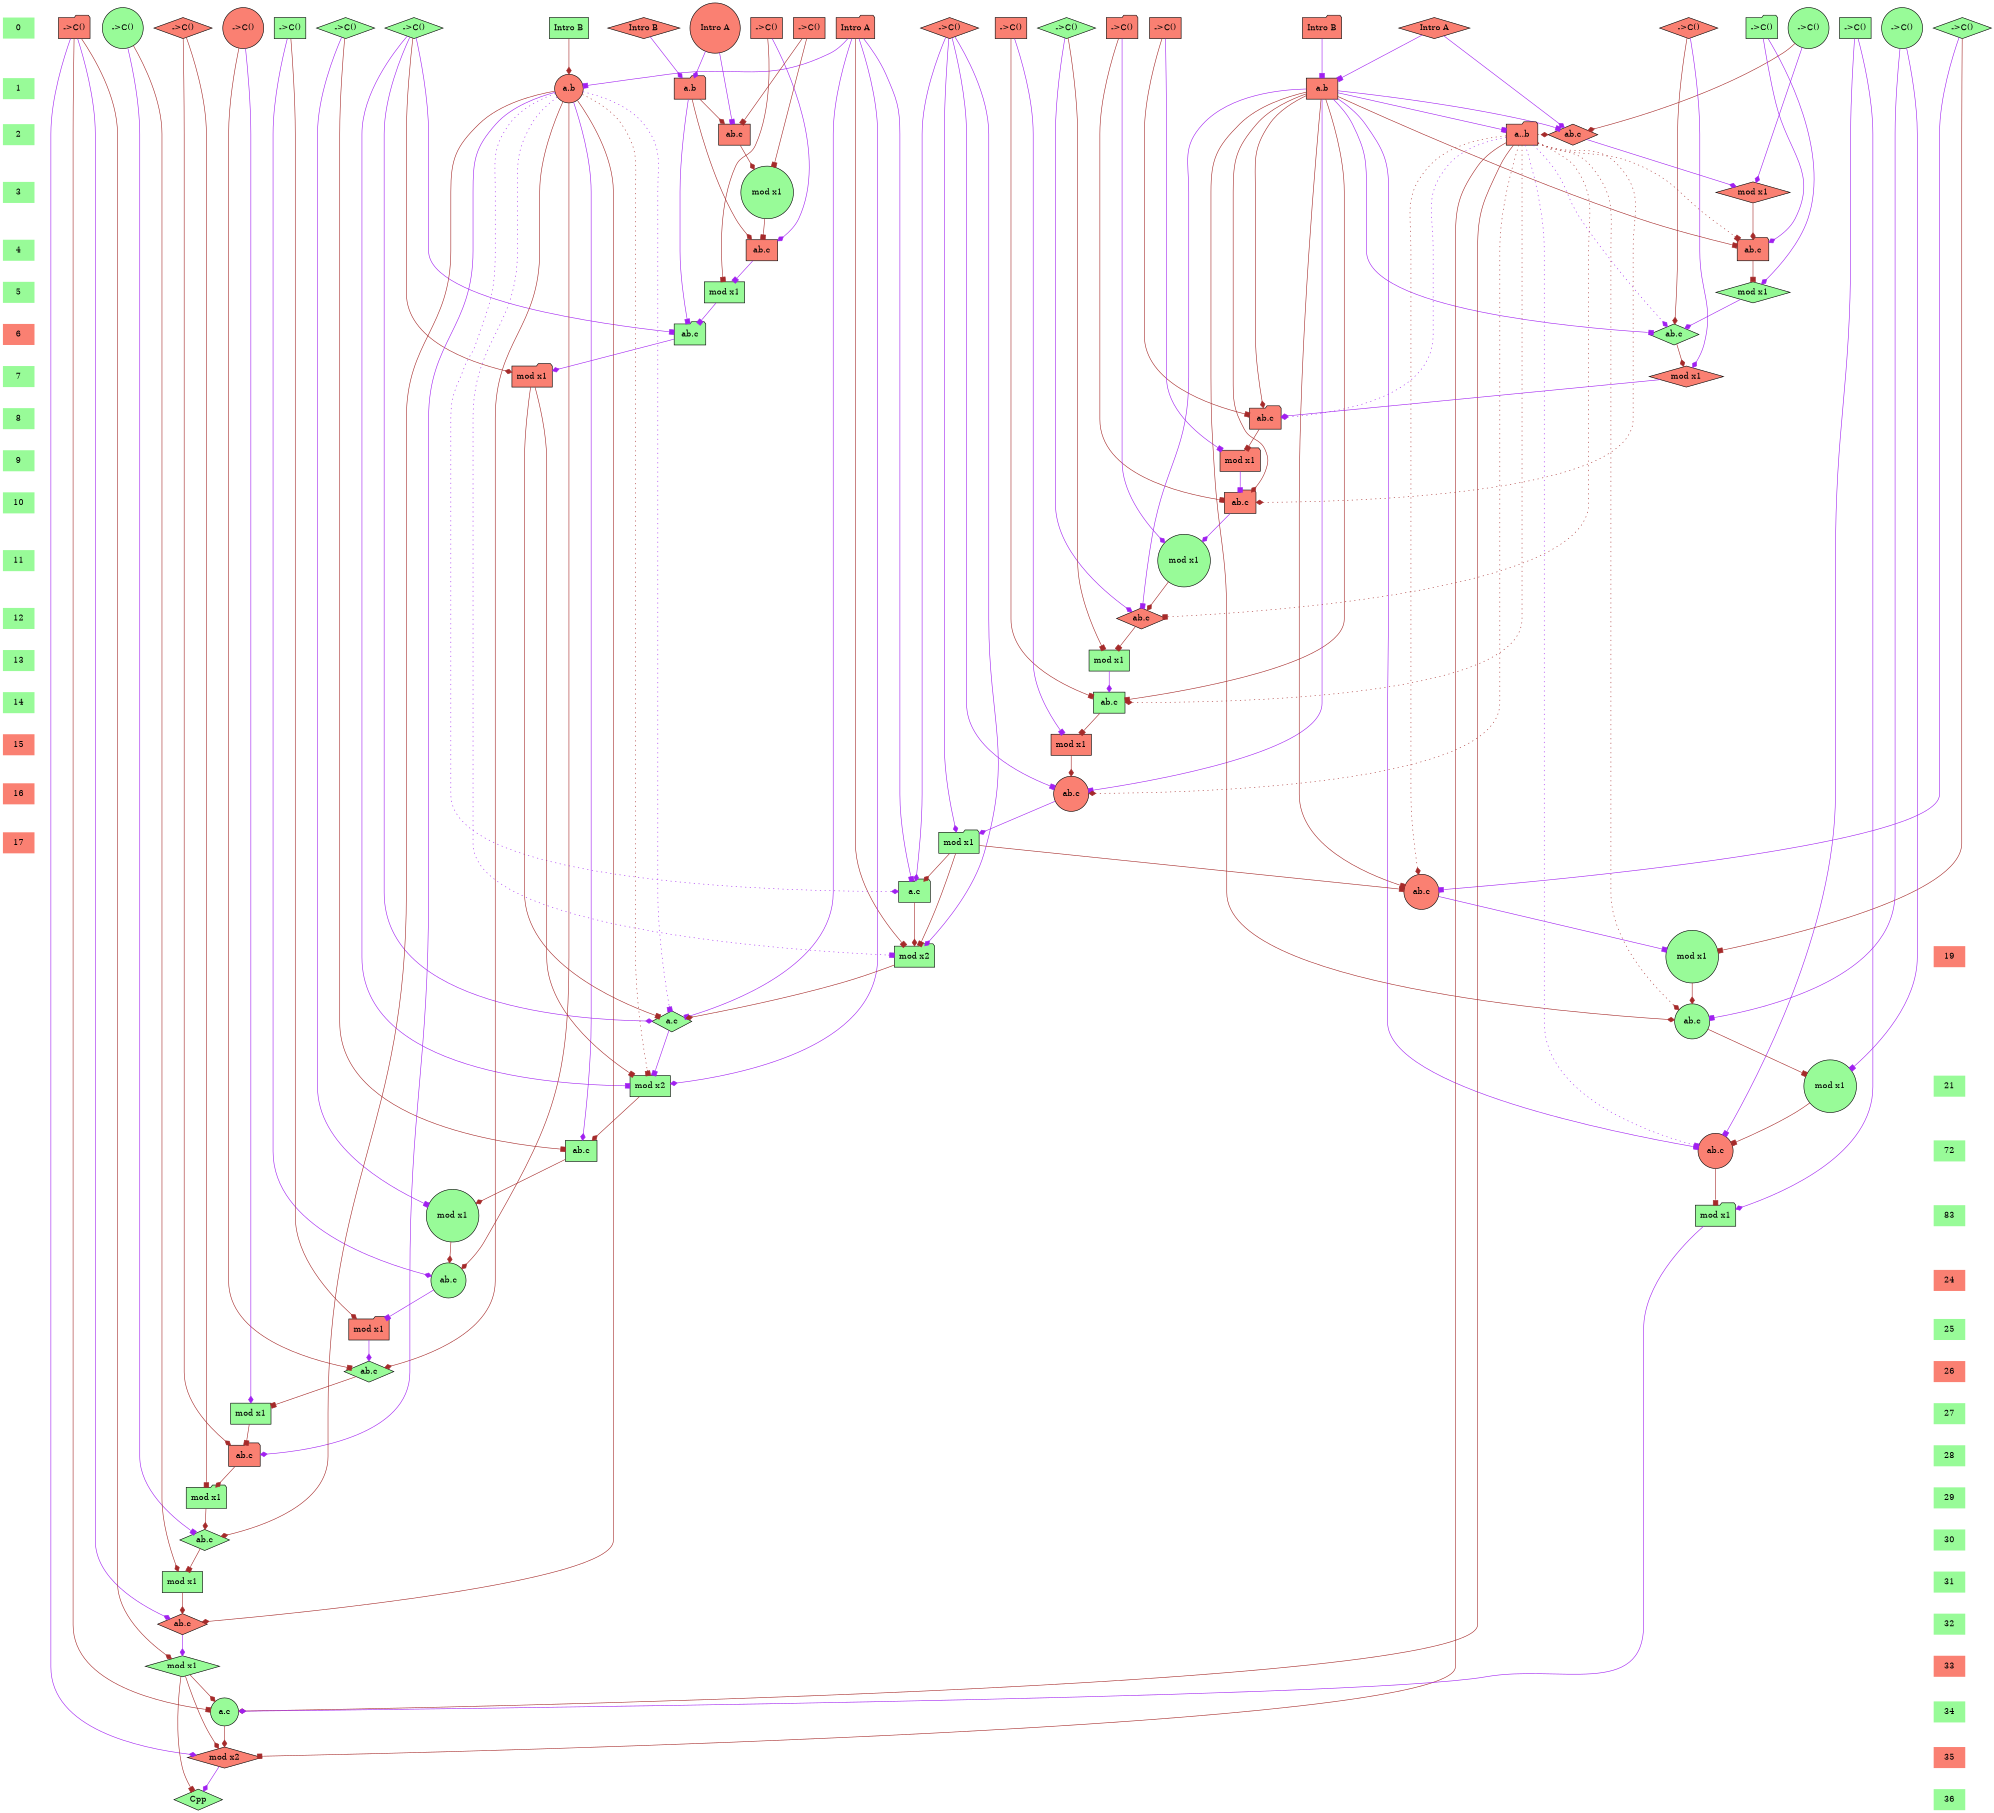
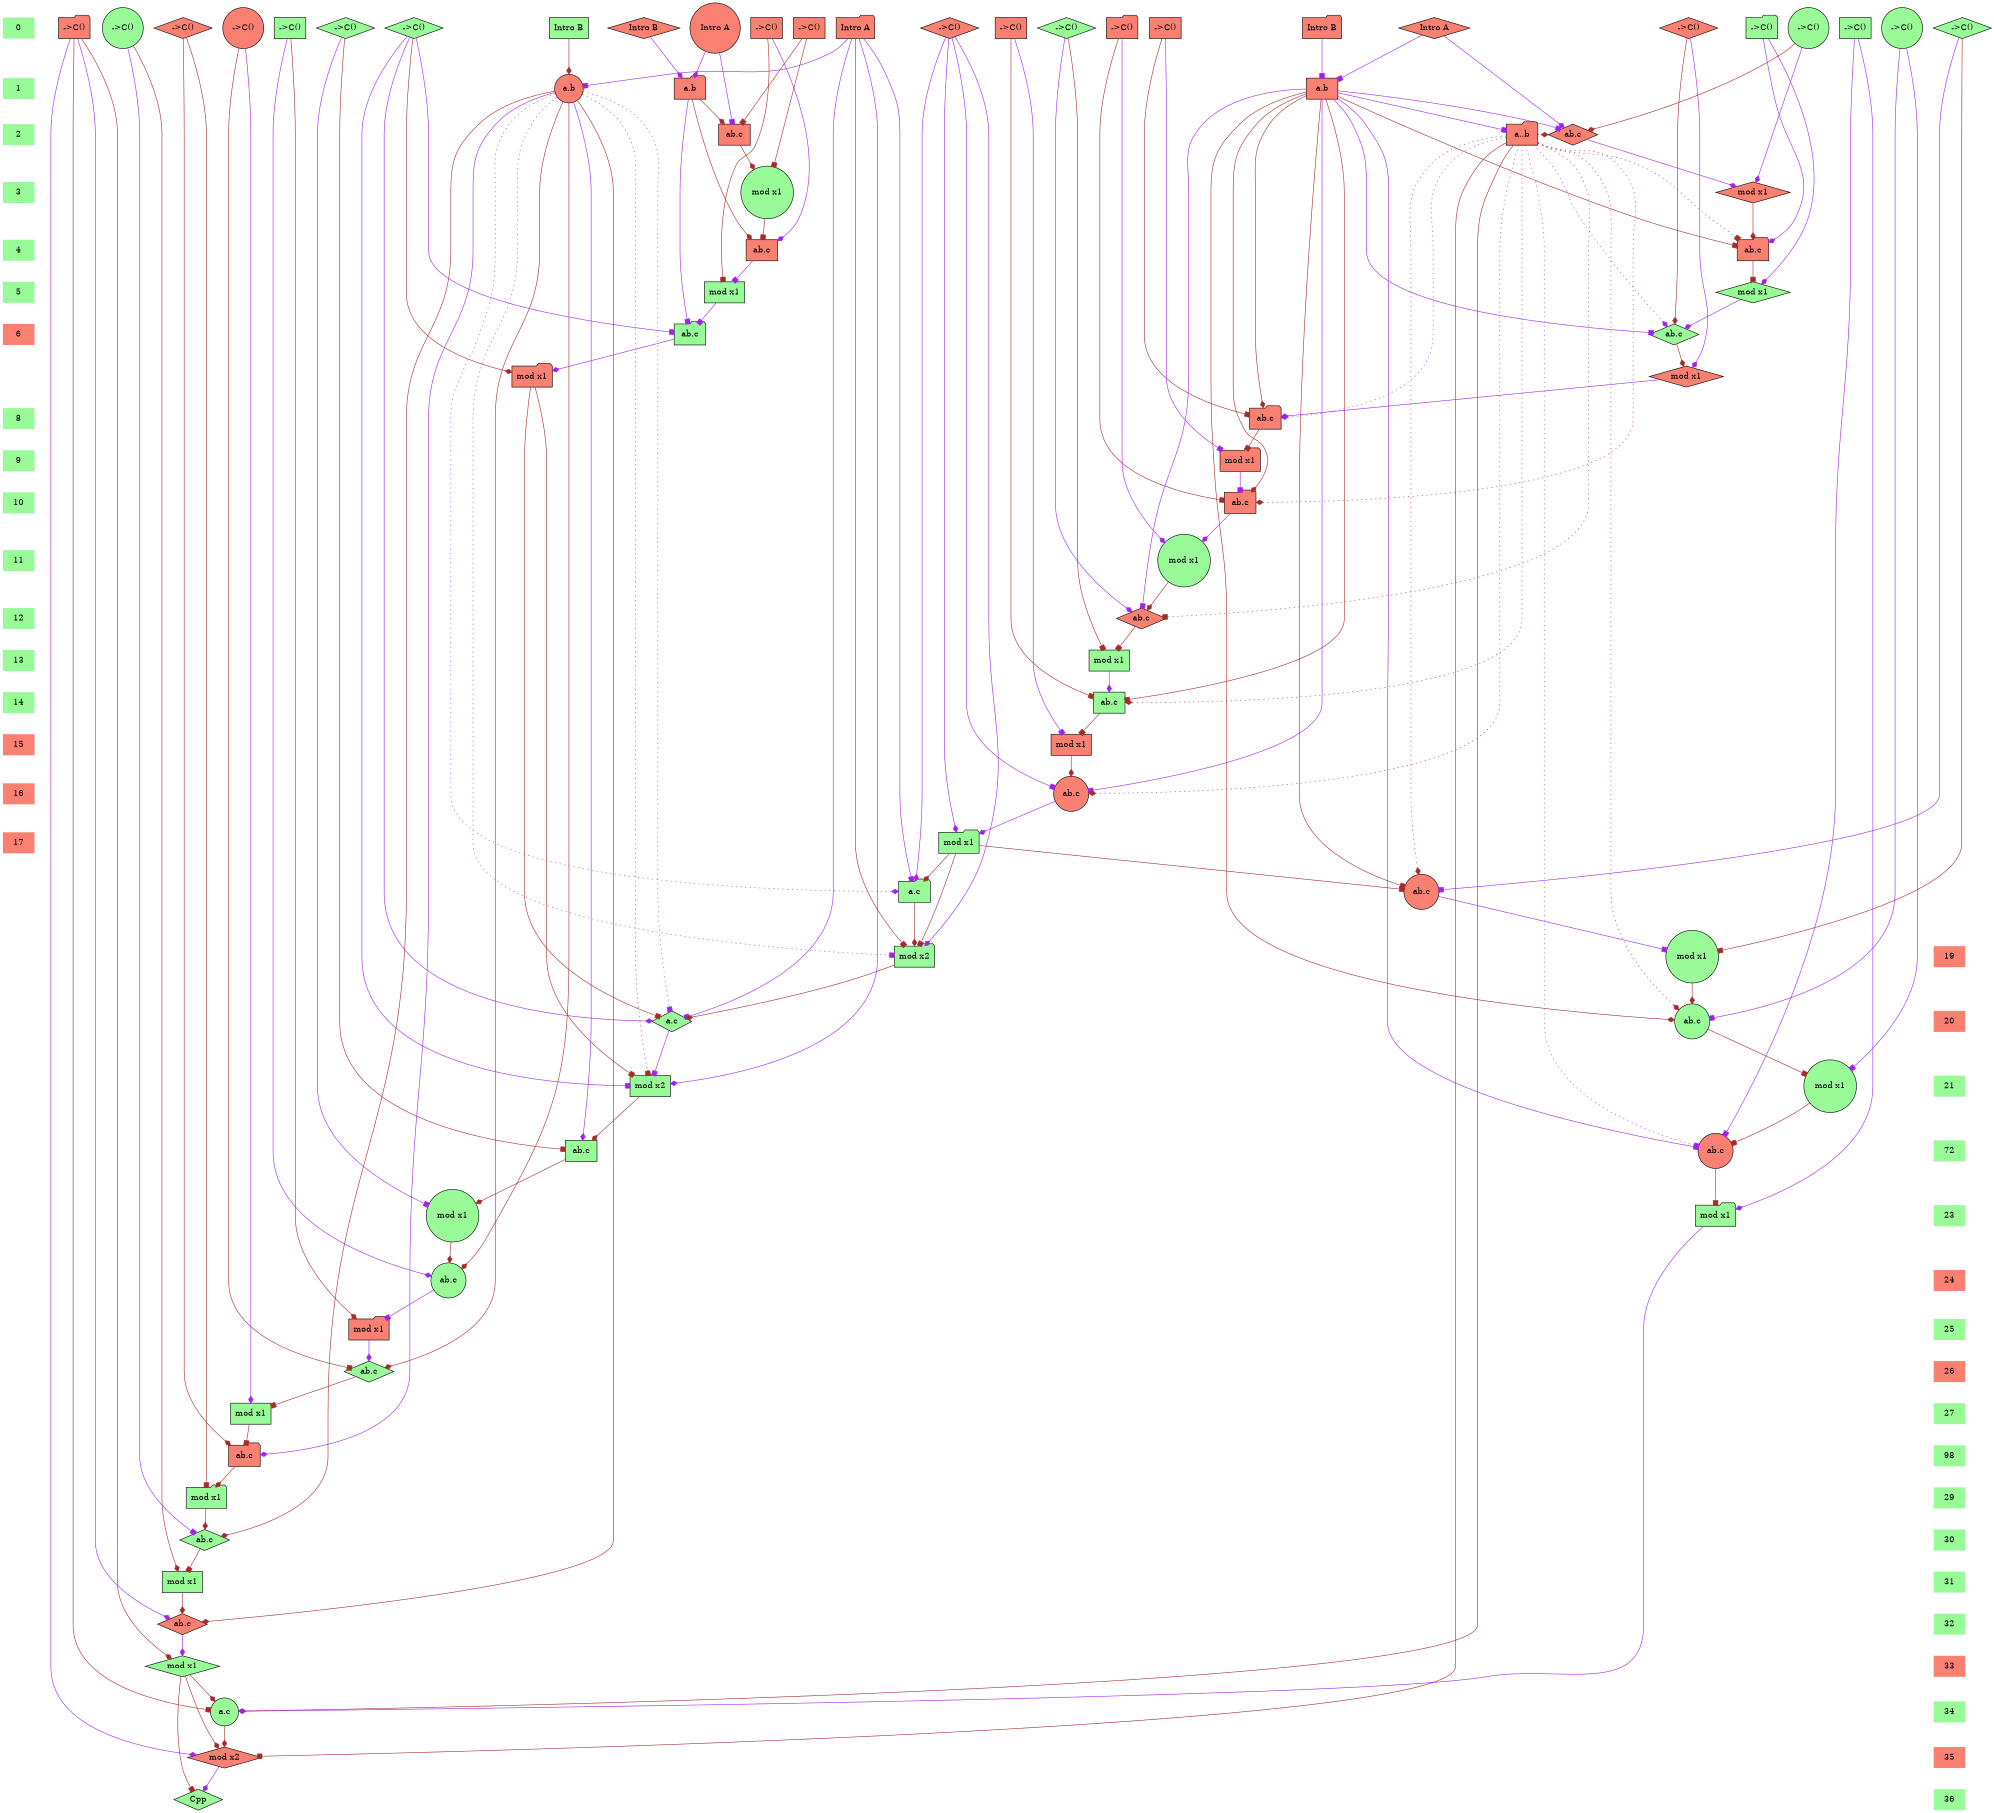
node "7": removed
node "20": added
node "83": label "83" -> "23"
node "28": label "28" -> "98"
